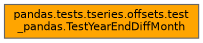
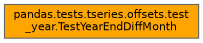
node "pandas.tests.tseries.offsets.test _pandas.TestYearEndDiffMonth": label "pandas.tests.tseries.offsets.test _pandas.TestYearEndDiffMonth" -> "pandas.tests.tseries.offsets.test _year.TestYearEndDiffMonth"
